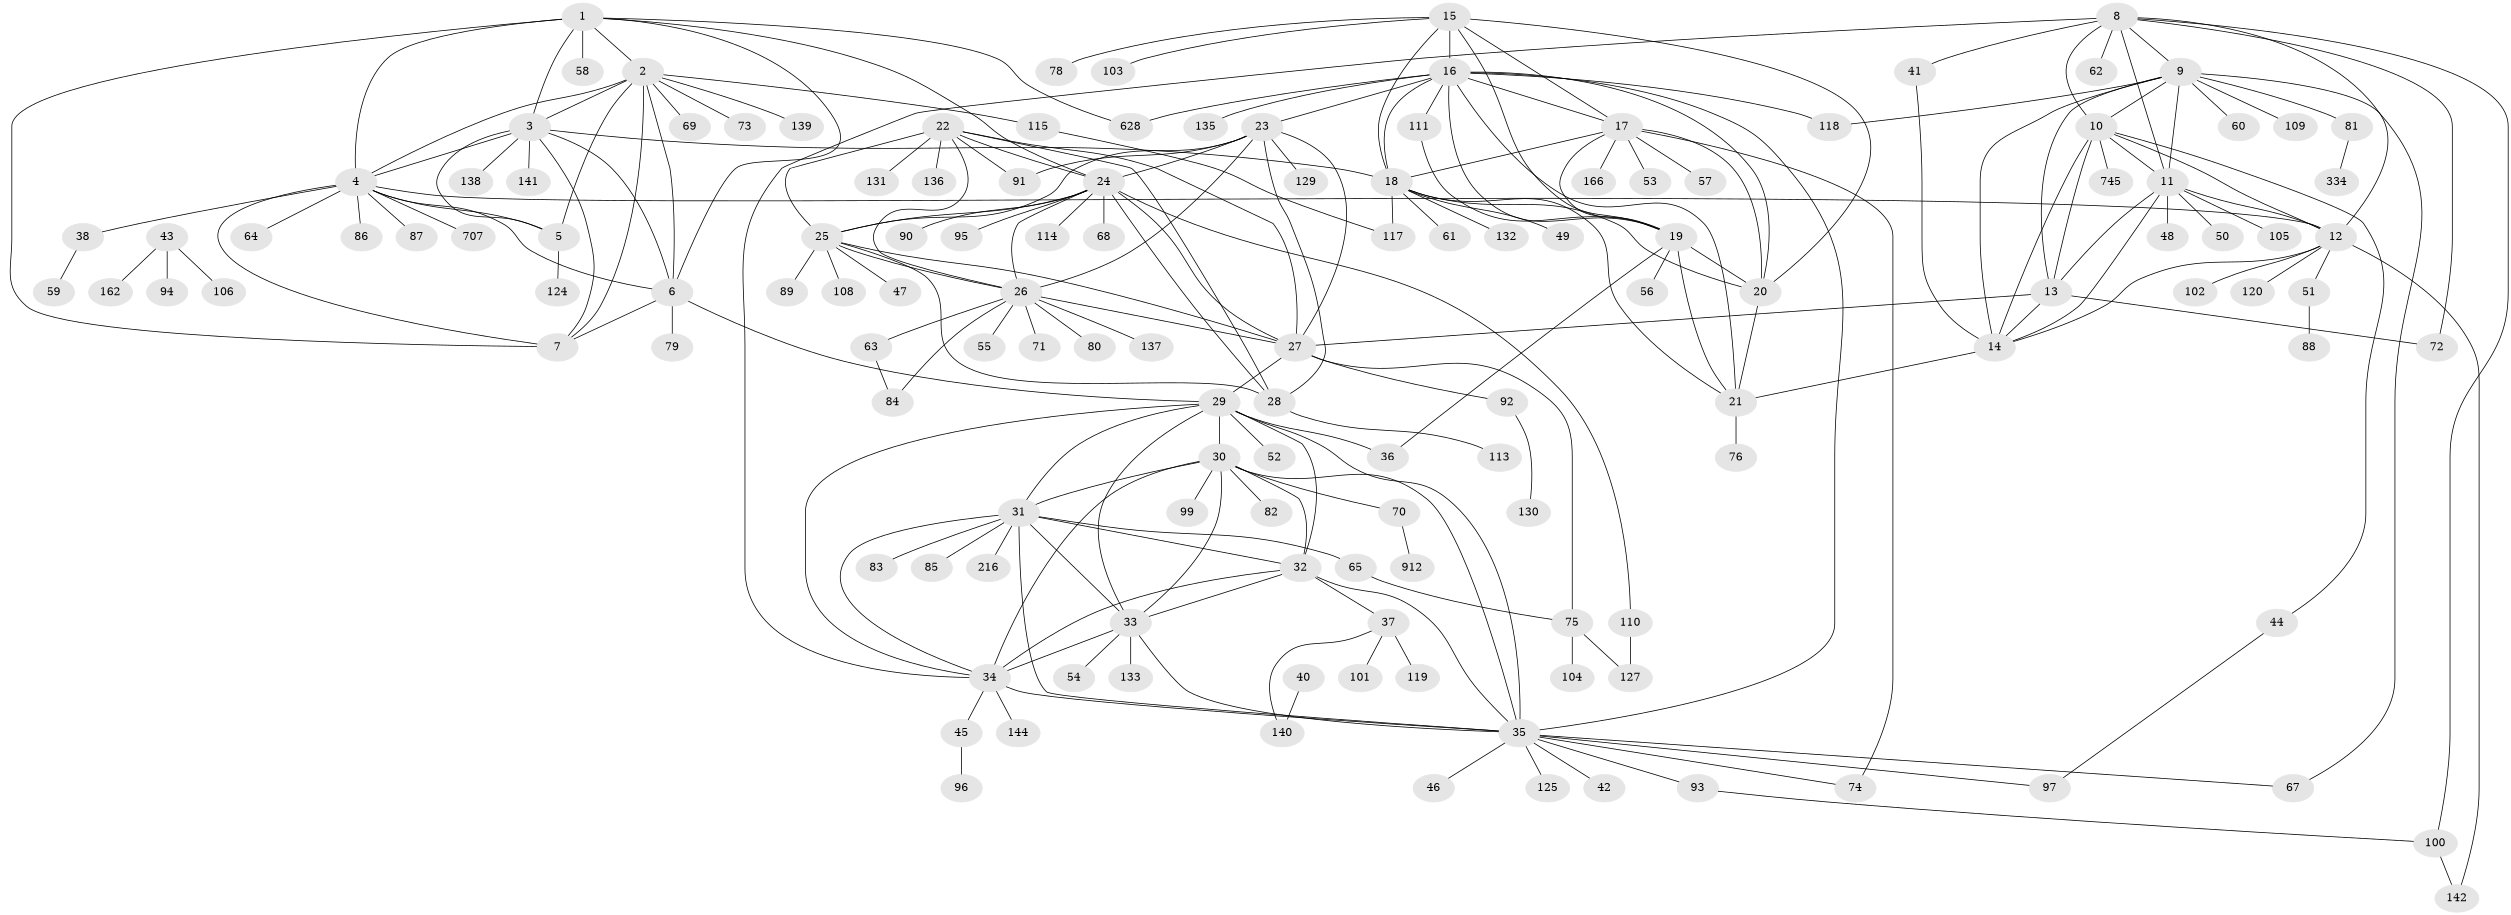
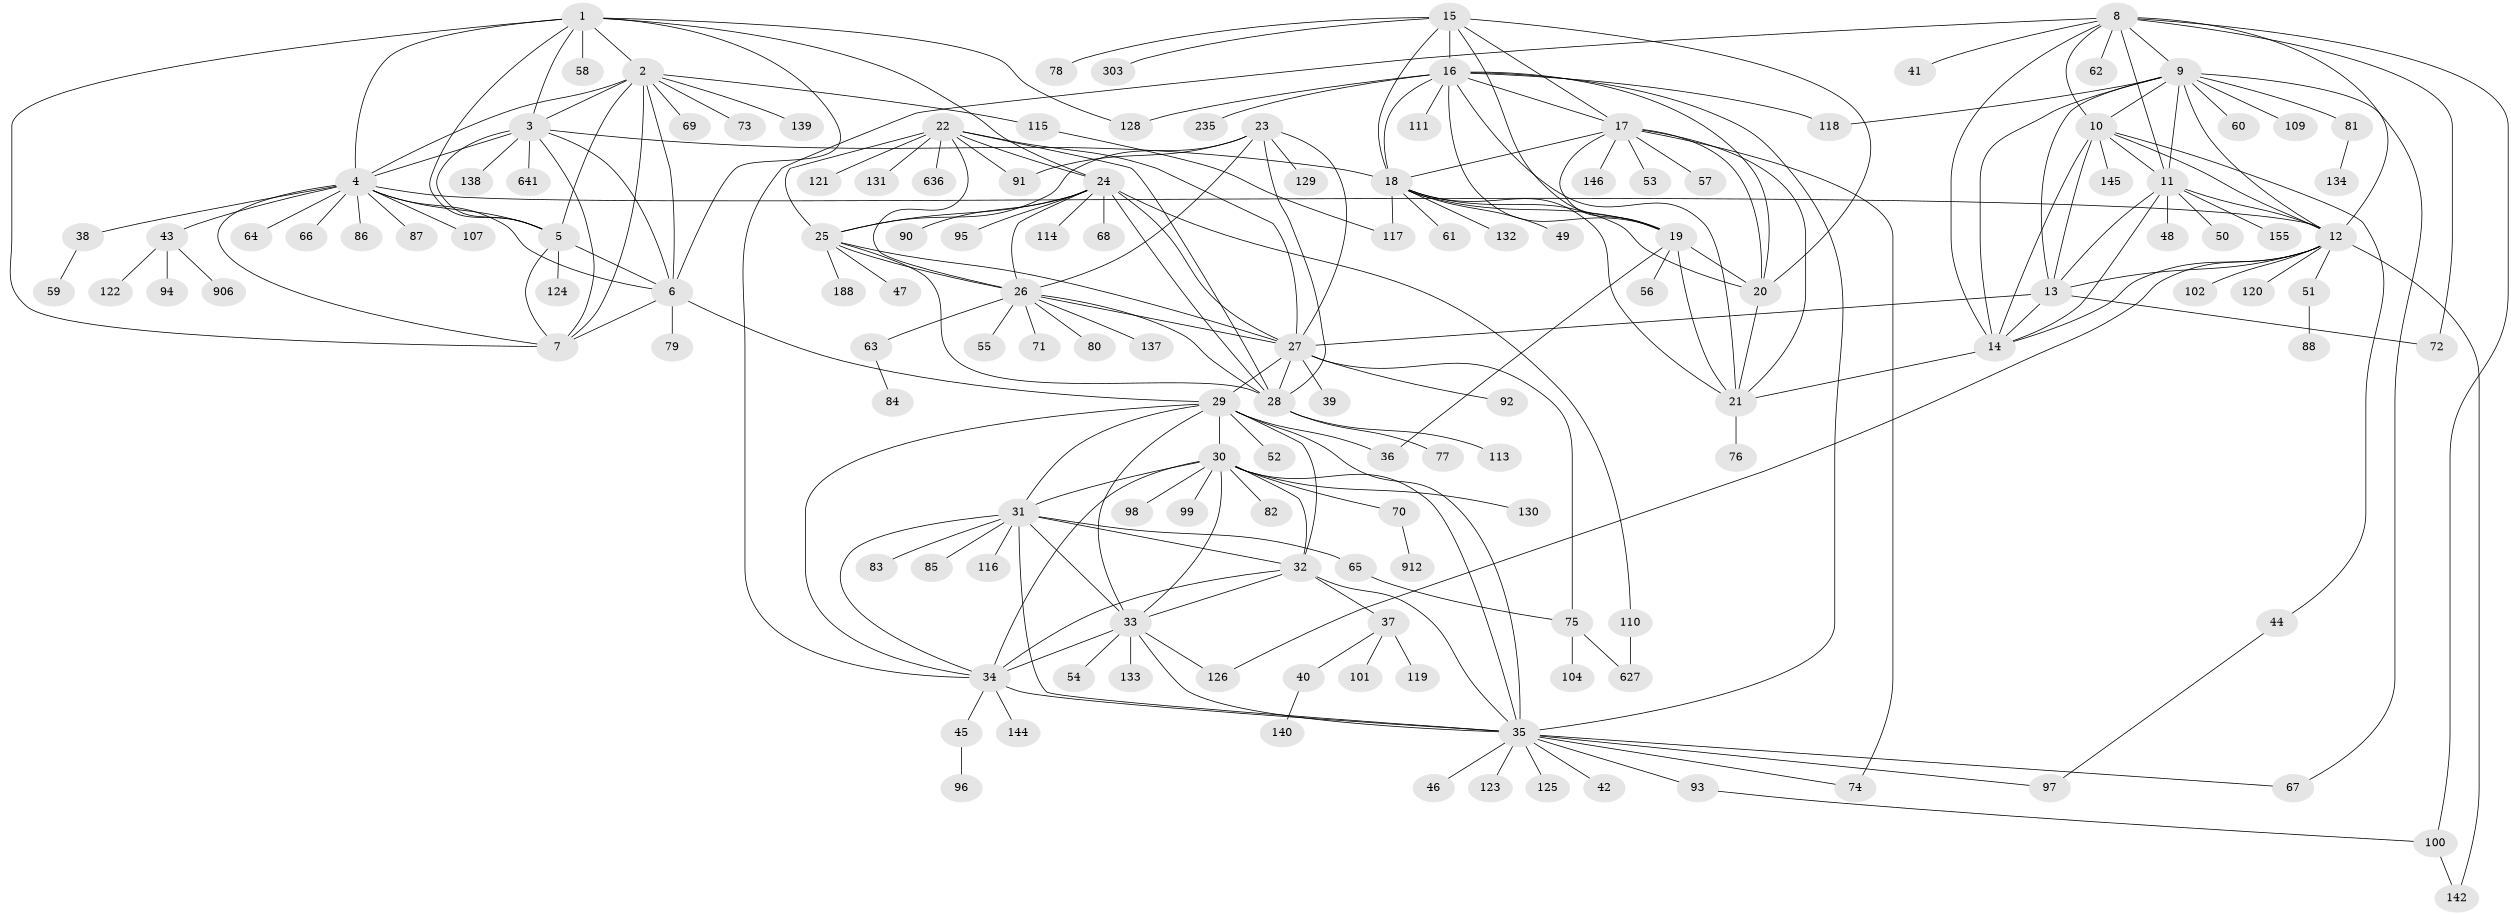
node "103": label "103" -> "303"
edge "16" -- "23": removed
node "628": label "628" -> "128"
node "135": label "135" -> "235"
edge "1" -- "5": added
edge "23" -- "24": removed
edge "9" -- "12": added
node "141": label "141" -> "641"
node "121": added
node "136": label "136" -> "636"
node "166": label "166" -> "146"
node "745": label "745" -> "145"
node "334": label "334" -> "134"
edge "4" -- "43": added
edge "17" -- "21": added
edge "111" -- "19": now "18" -- "19"
edge "41" -- "14": now "8" -- "14"
node "66": added
node "707": label "707" -> "107"
node "105": label "105" -> "155"
edge "5" -- "6": added
edge "12" -- "13": added
node "162": label "162" -> "122"
node "106": label "106" -> "906"
edge "5" -- "7": added
node "89": removed
node "108": label "108" -> "188"
edge "26" -- "84": now "26" -- "28"
edge "27" -- "28": added
node "39": added
edge "92" -- "130": now "30" -- "130"
node "77": added
node "98": added
node "216": label "216" -> "116"
edge "37" -- "140": now "37" -- "40"
node "126": added
node "127": label "127" -> "627"
node "123": added
